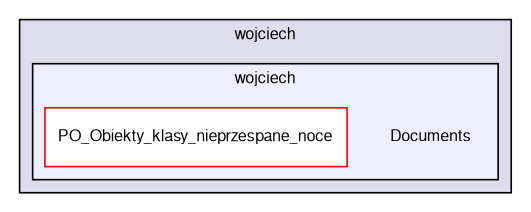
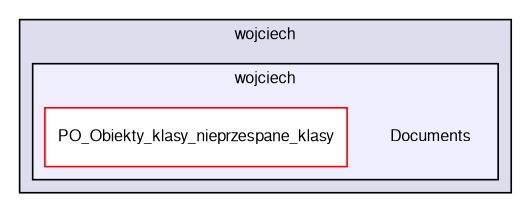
node "PO_Obiekty_klasy_nieprzespane_noce": label "PO_Obiekty_klasy_nieprzespane_noce" -> "PO_Obiekty_klasy_nieprzespane_klasy"
